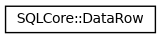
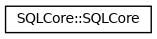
node "SQLCore::DataRow": label "SQLCore::DataRow" -> "SQLCore::SQLCore"
